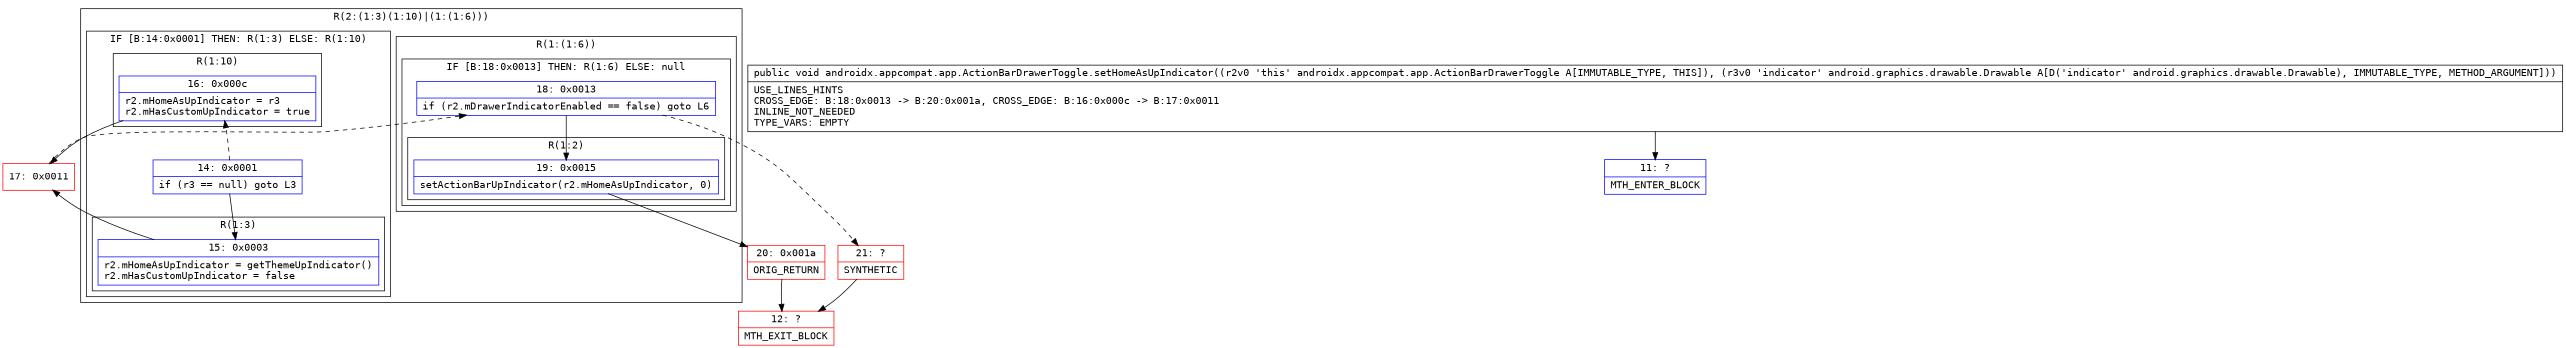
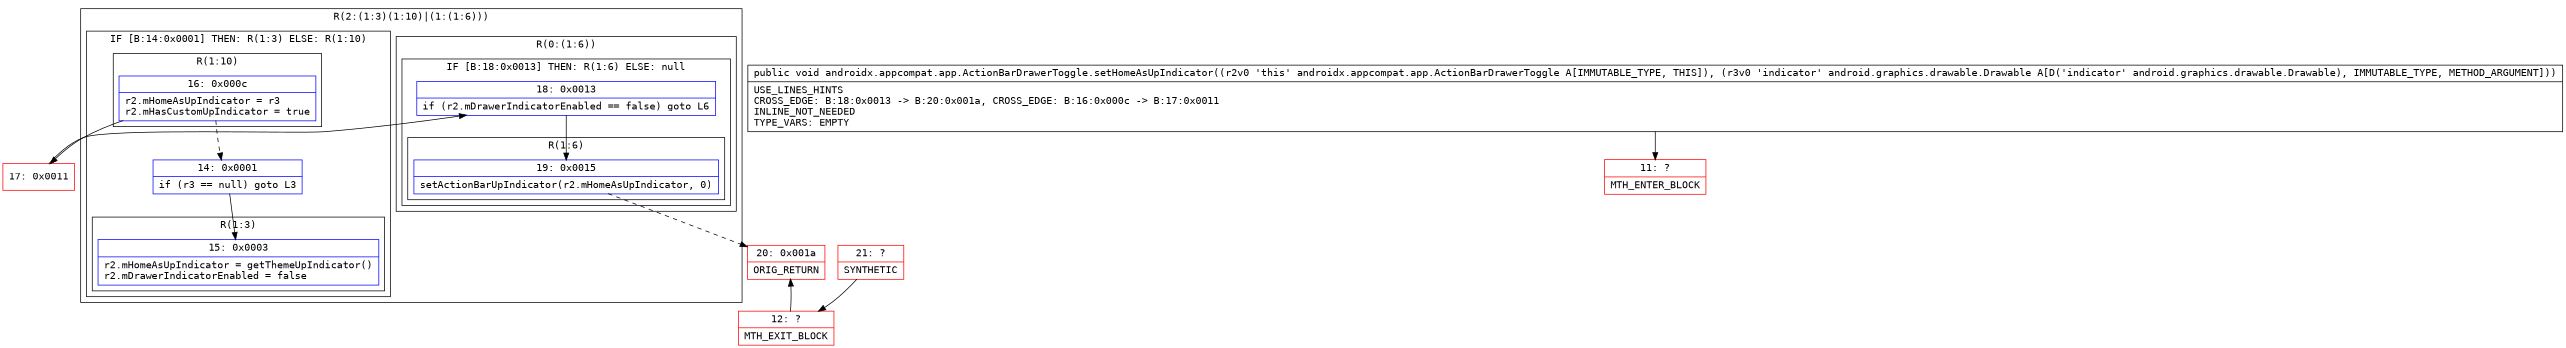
cluster "R(1:(1:6))": label "R(1:(1:6))" -> "R(0:(1:6))"
edge "17: 0x0011" -> "18: 0x0013": style dashed -> solid
edge "14: 0x0001" -> "16: 0x000c": reversed
cluster "R(1:2)": label "R(1:2)" -> "R(1:6)"
edge "18: 0x0013" -> "21: ?": removed
node "11: ?": color blue -> red
edge "19: 0x0015" -> "20: 0x001a": style solid -> dashed
edge "15: 0x0003" -> "17: 0x0011": removed
node "15: 0x0003": text "r2.mHasCustomUpIndicator = false" -> "r2.mDrawerIndicatorEnabled = false"
edge "20: 0x001a" -> "12: ?": reversed
